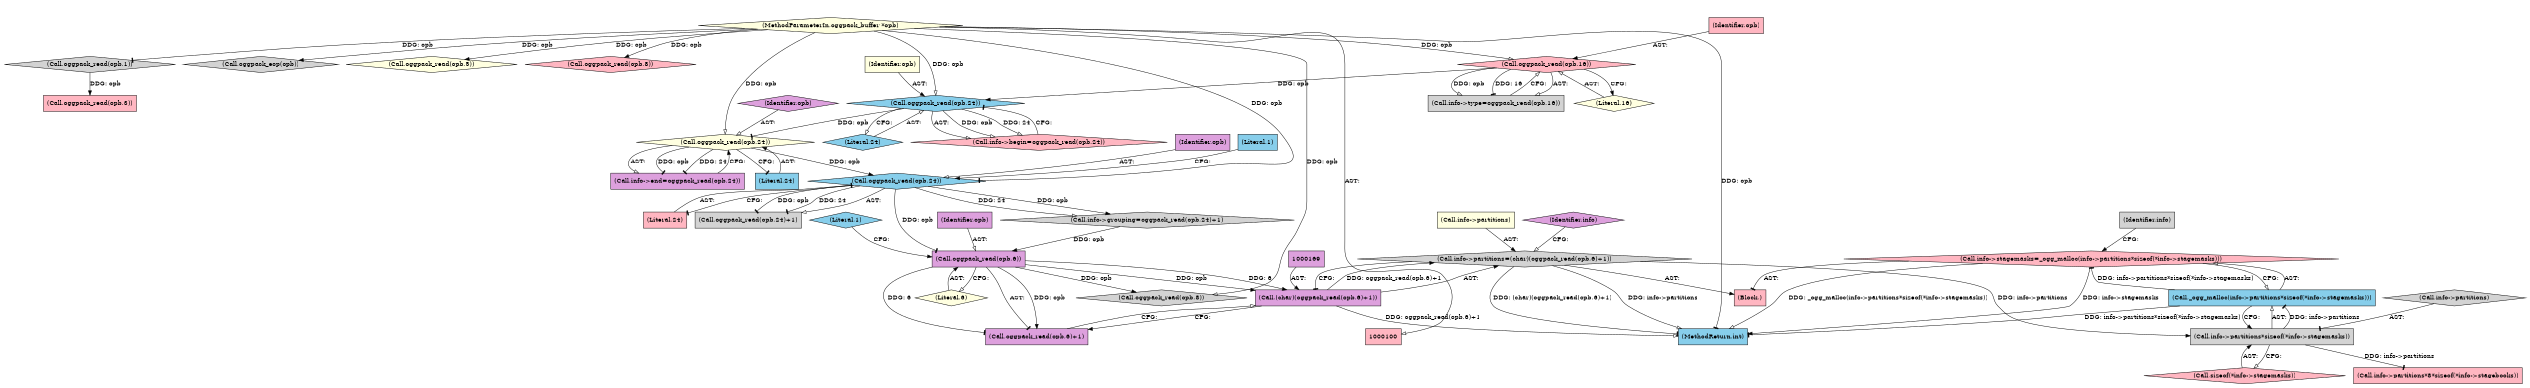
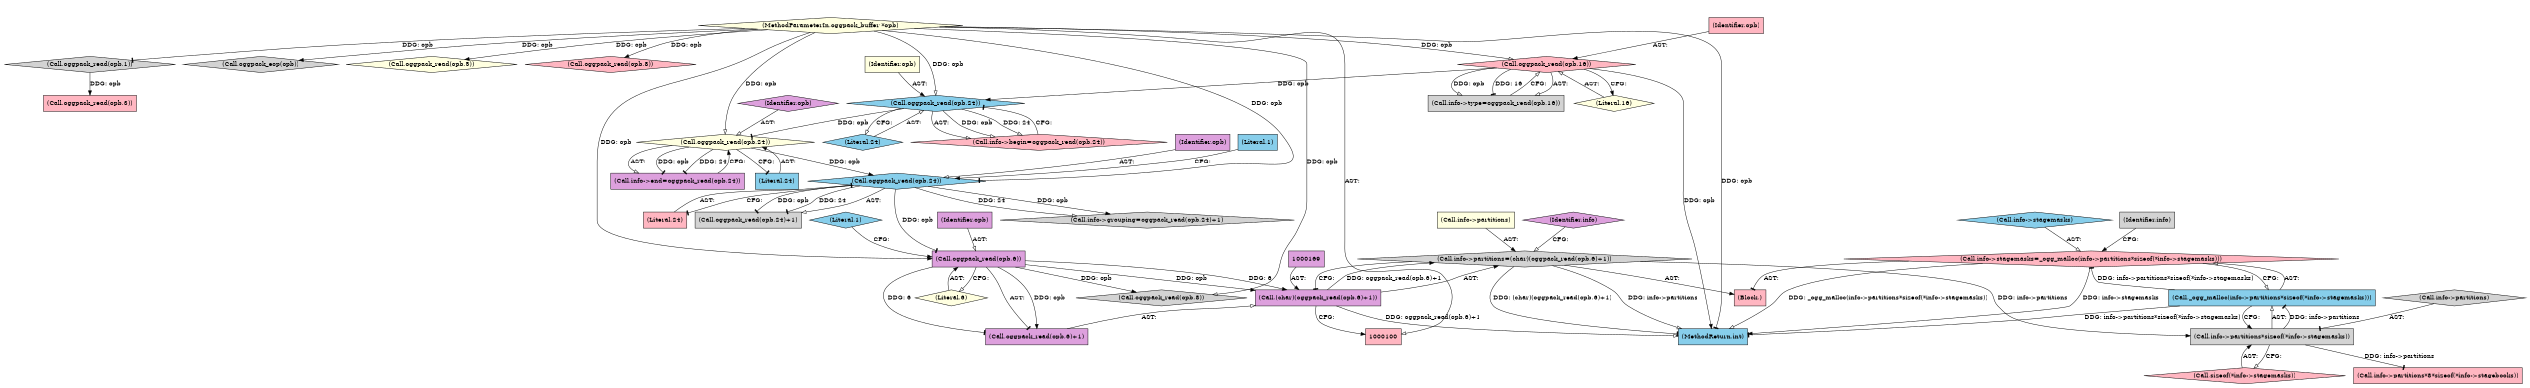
edge "(Call,oggpack_read(opb,16))" -> "(MethodReturn,int)": added, label "DDG: opb"
node "(Call,info->stagemasks)": added
edge "(Call,info->grouping=oggpack_read(opb,24)+1)" -> "(Call,oggpack_read(opb,6))": now "(MethodParameterIn,oggpack_buffer *opb)" -> "(Call,oggpack_read(opb,6))"
edge "(Call,oggpack_read(opb,6)+1)" -> "(Call,(char)(oggpack_read(opb,6)+1))": label "CFG: " -> "AST: "
edge "(Call,(char)(oggpack_read(opb,6)+1))" -> "(Call,oggpack_read(opb,6)+1)": now "(Call,(char)(oggpack_read(opb,6)+1))" -> "1000100"
